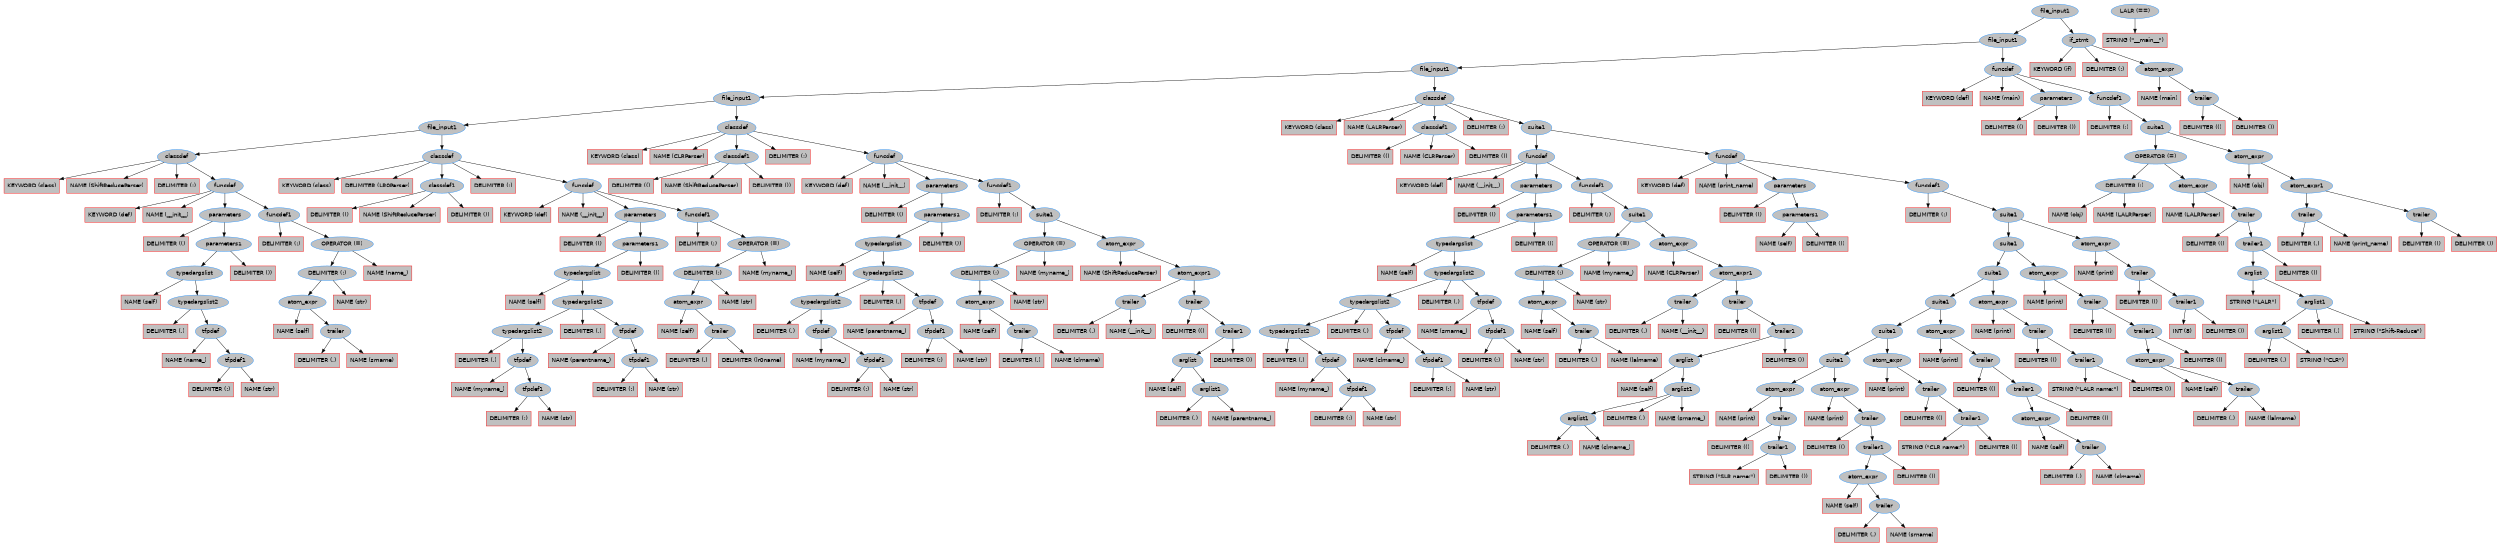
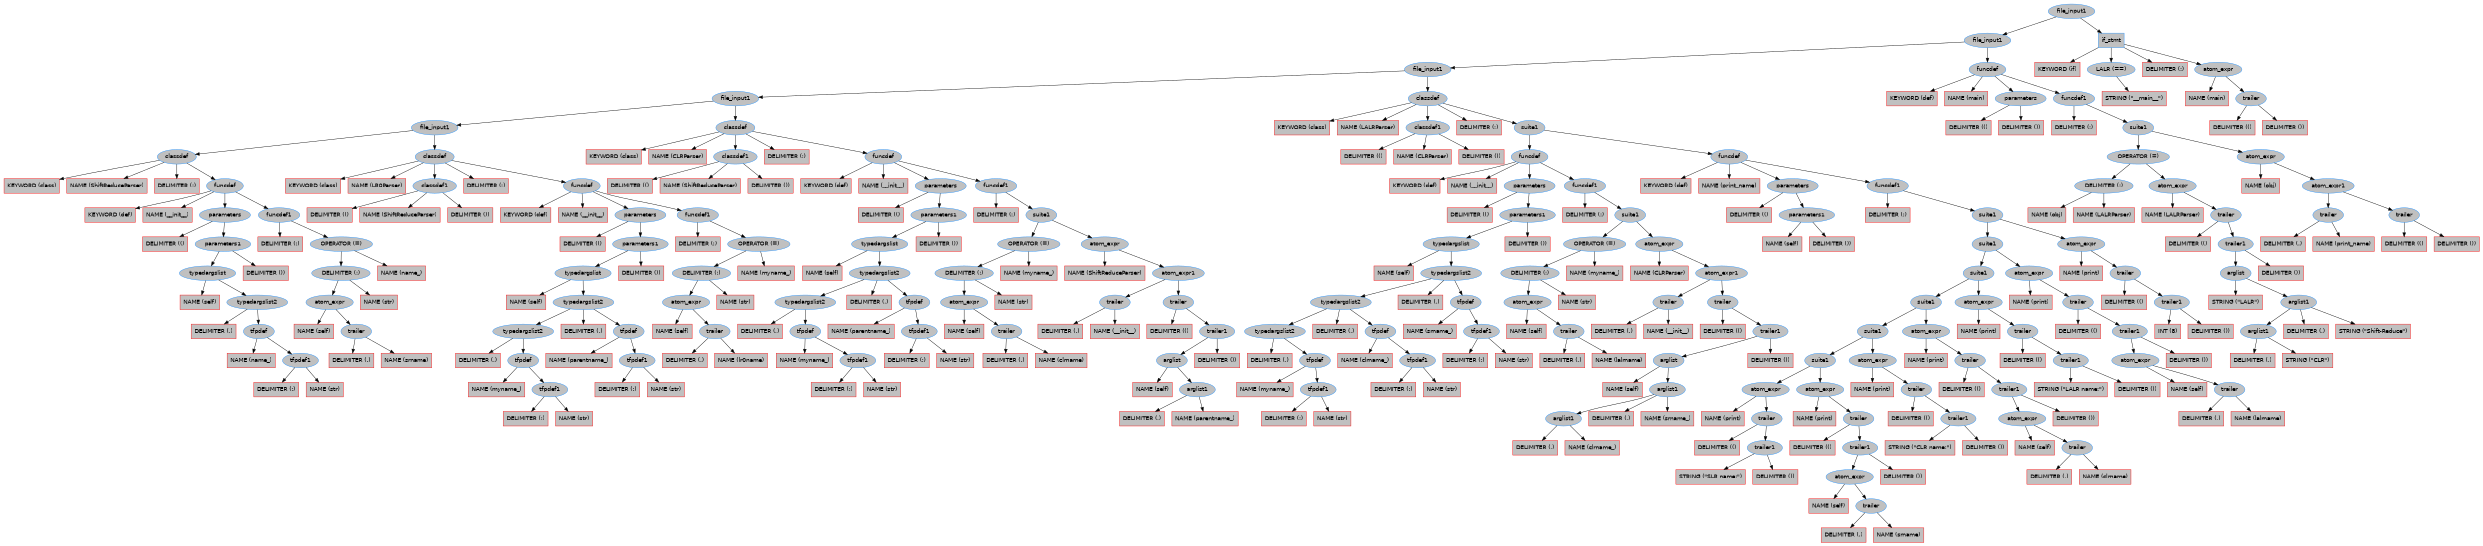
node "if_stmt": shape ellipse -> box
edge "if_stmt" -> "LALR (==)": added
node "DELIMITER (LR0Parser)": label "DELIMITER (LR0Parser)" -> "NAME (LR0Parser)"
node "DELIMITER (lr0name)": label "DELIMITER (lr0name)" -> "NAME (lr0name)"
